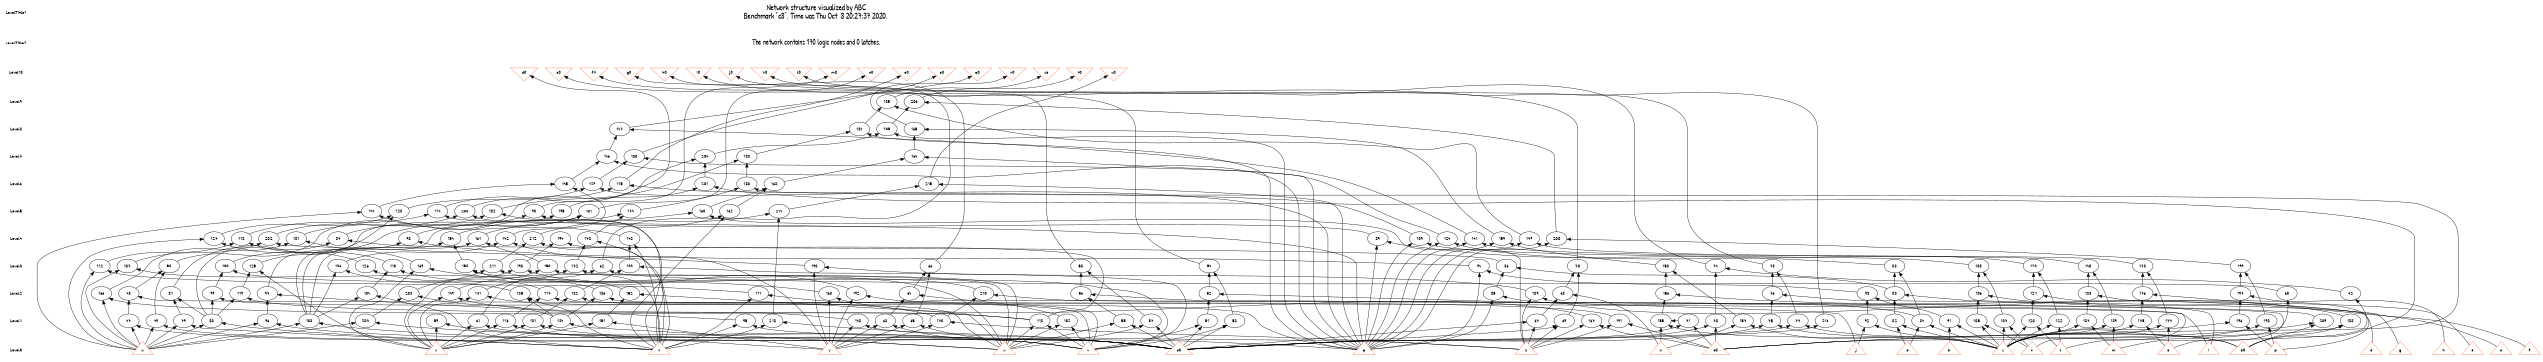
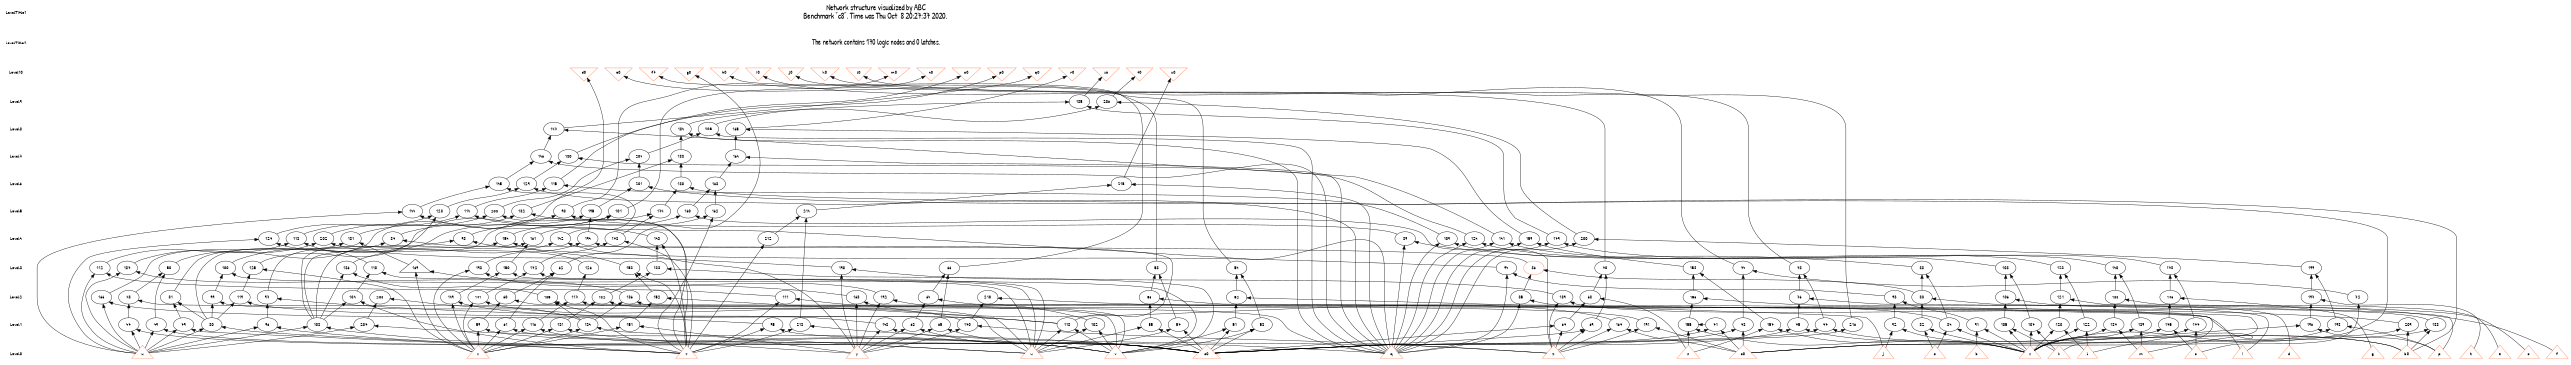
edge "194" -> "195": added
node "169": shape ellipse -> triangle
node "211": removed
node "86": color black -> coral
edge "59" -> "60": added
